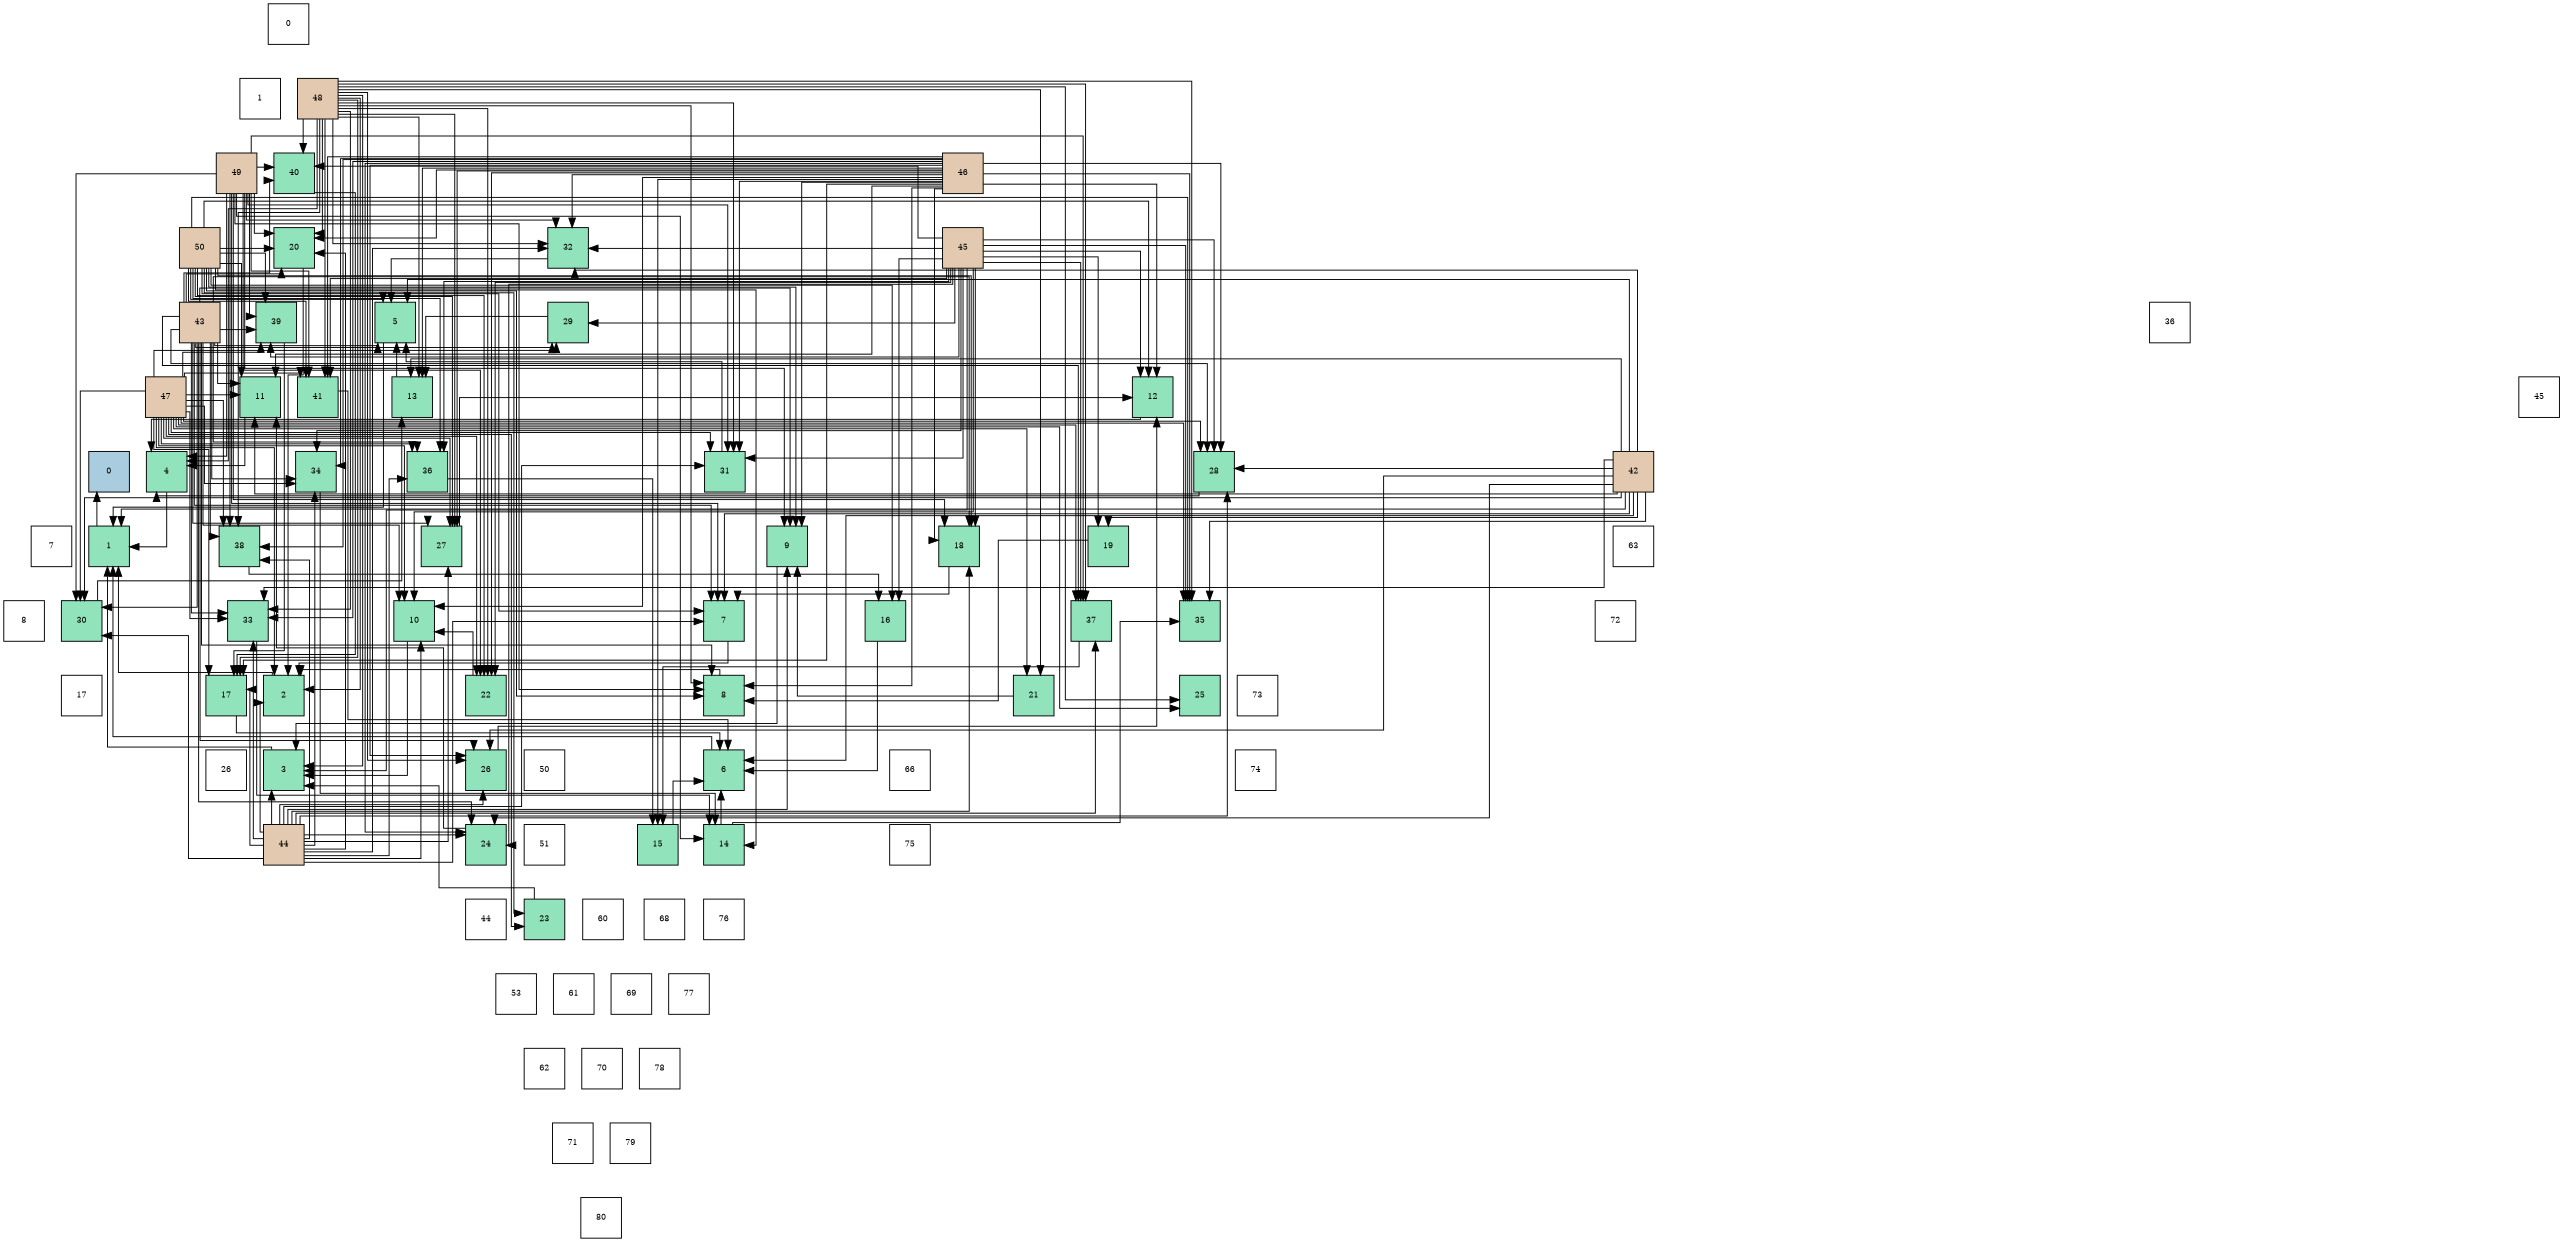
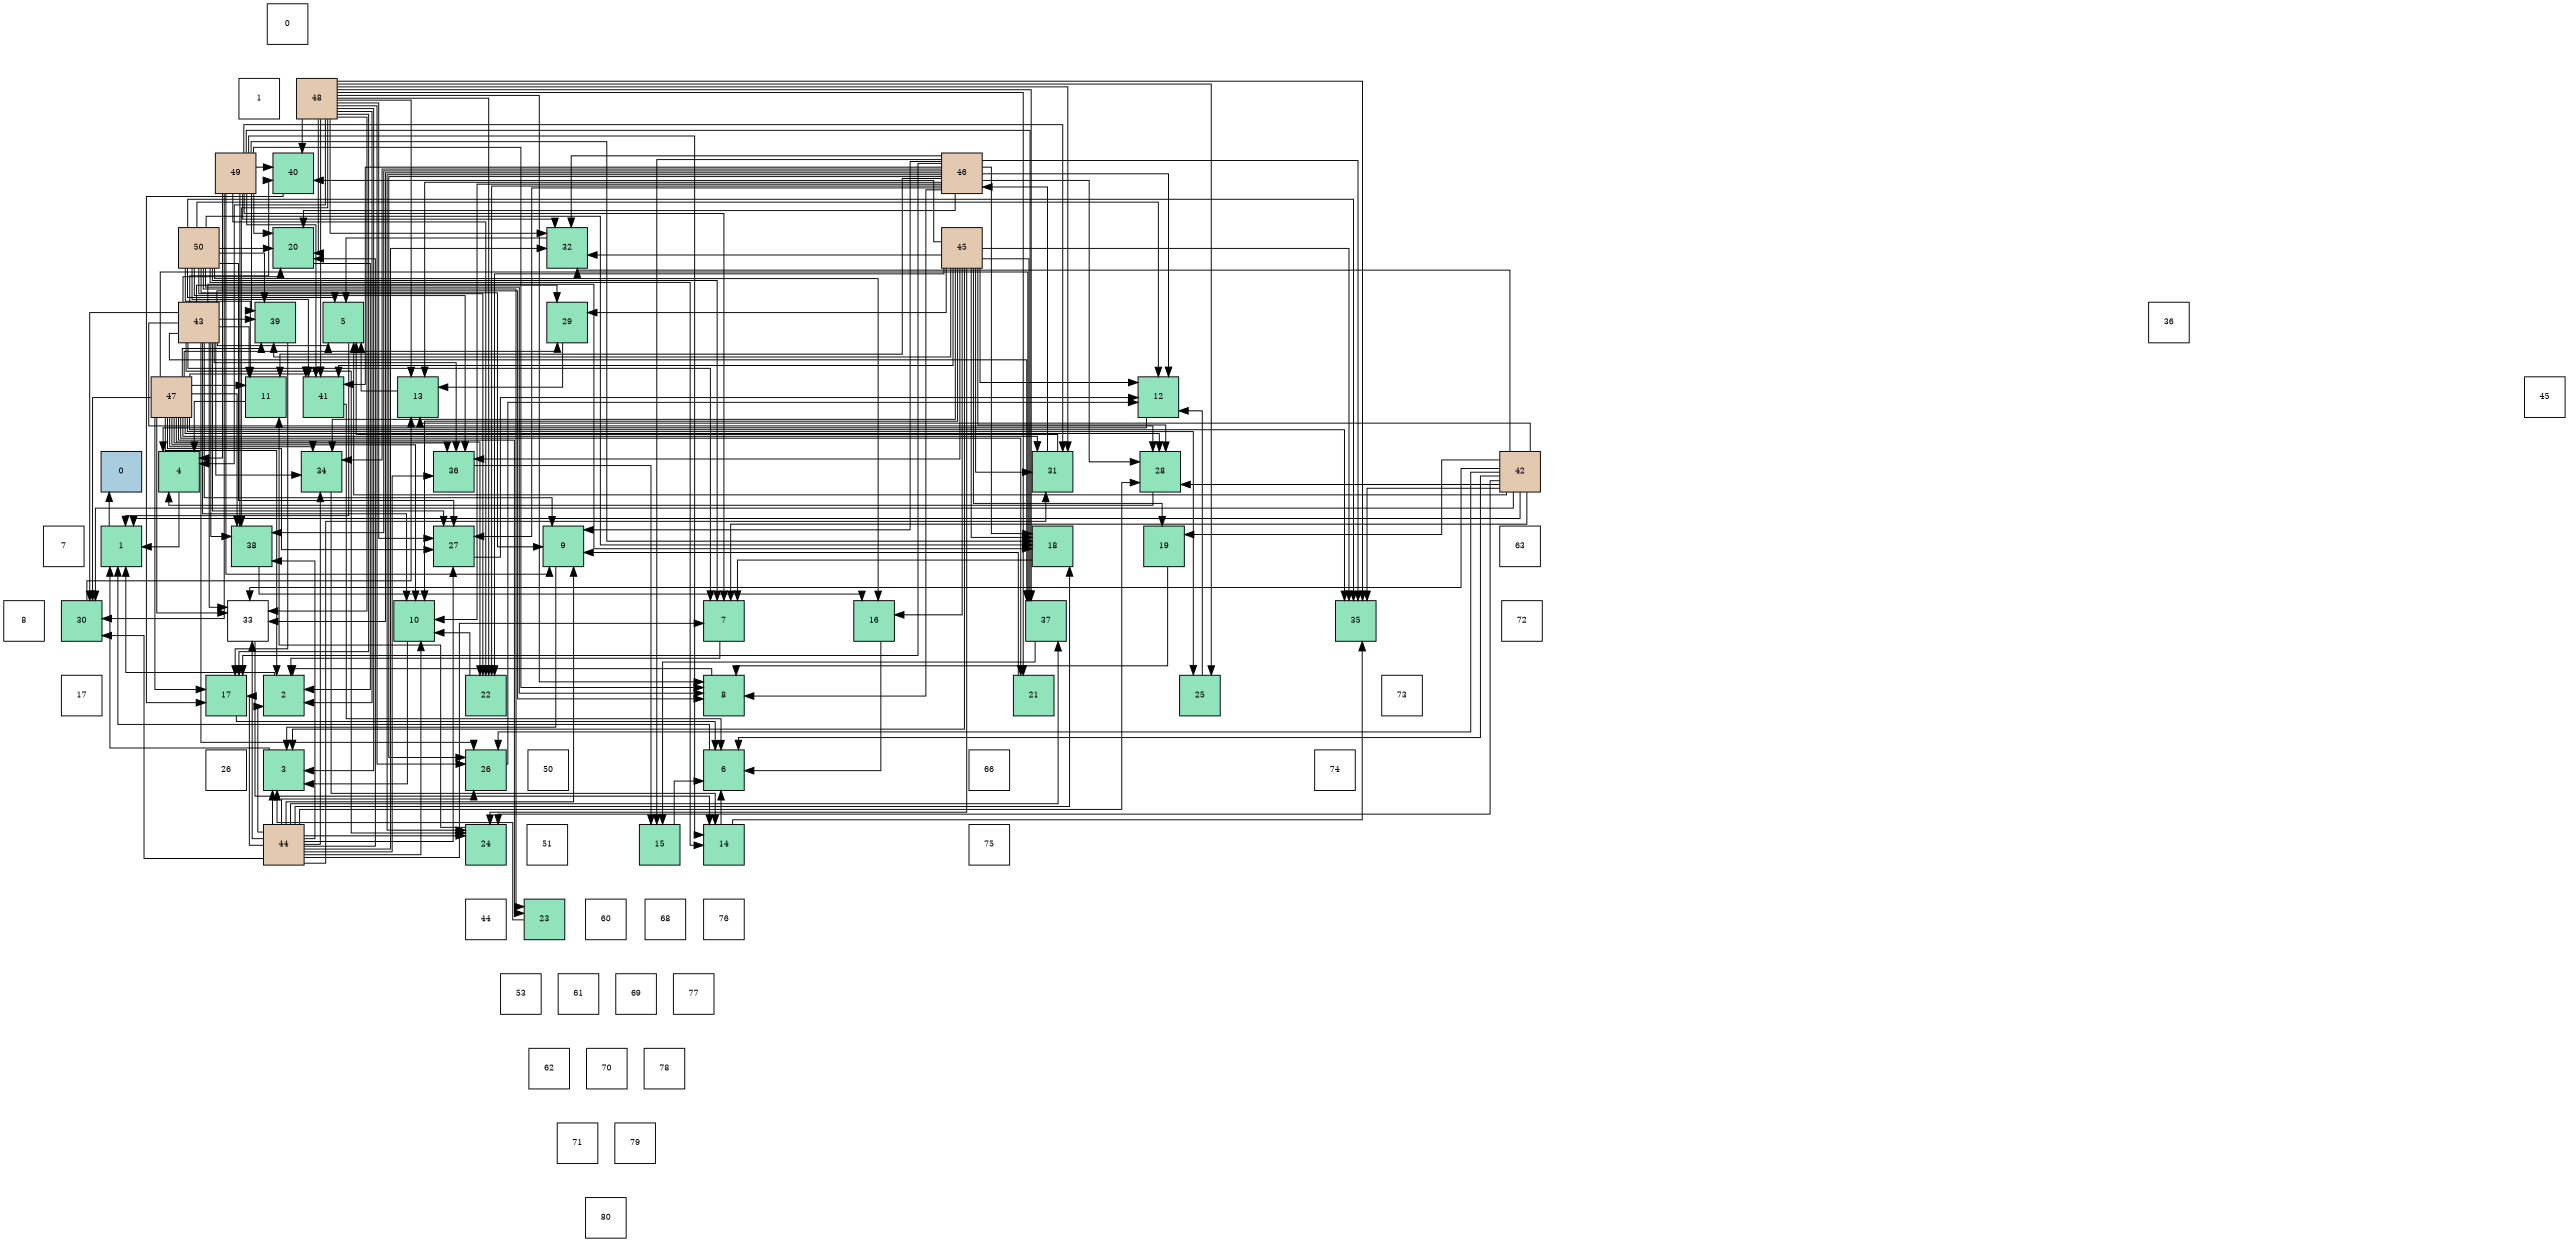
edge "46" -> "31": reversed
edge "42" -> "11": removed
edge "25" -> "12": added
node "33": fillcolor #91e3bb -> #ffffff
